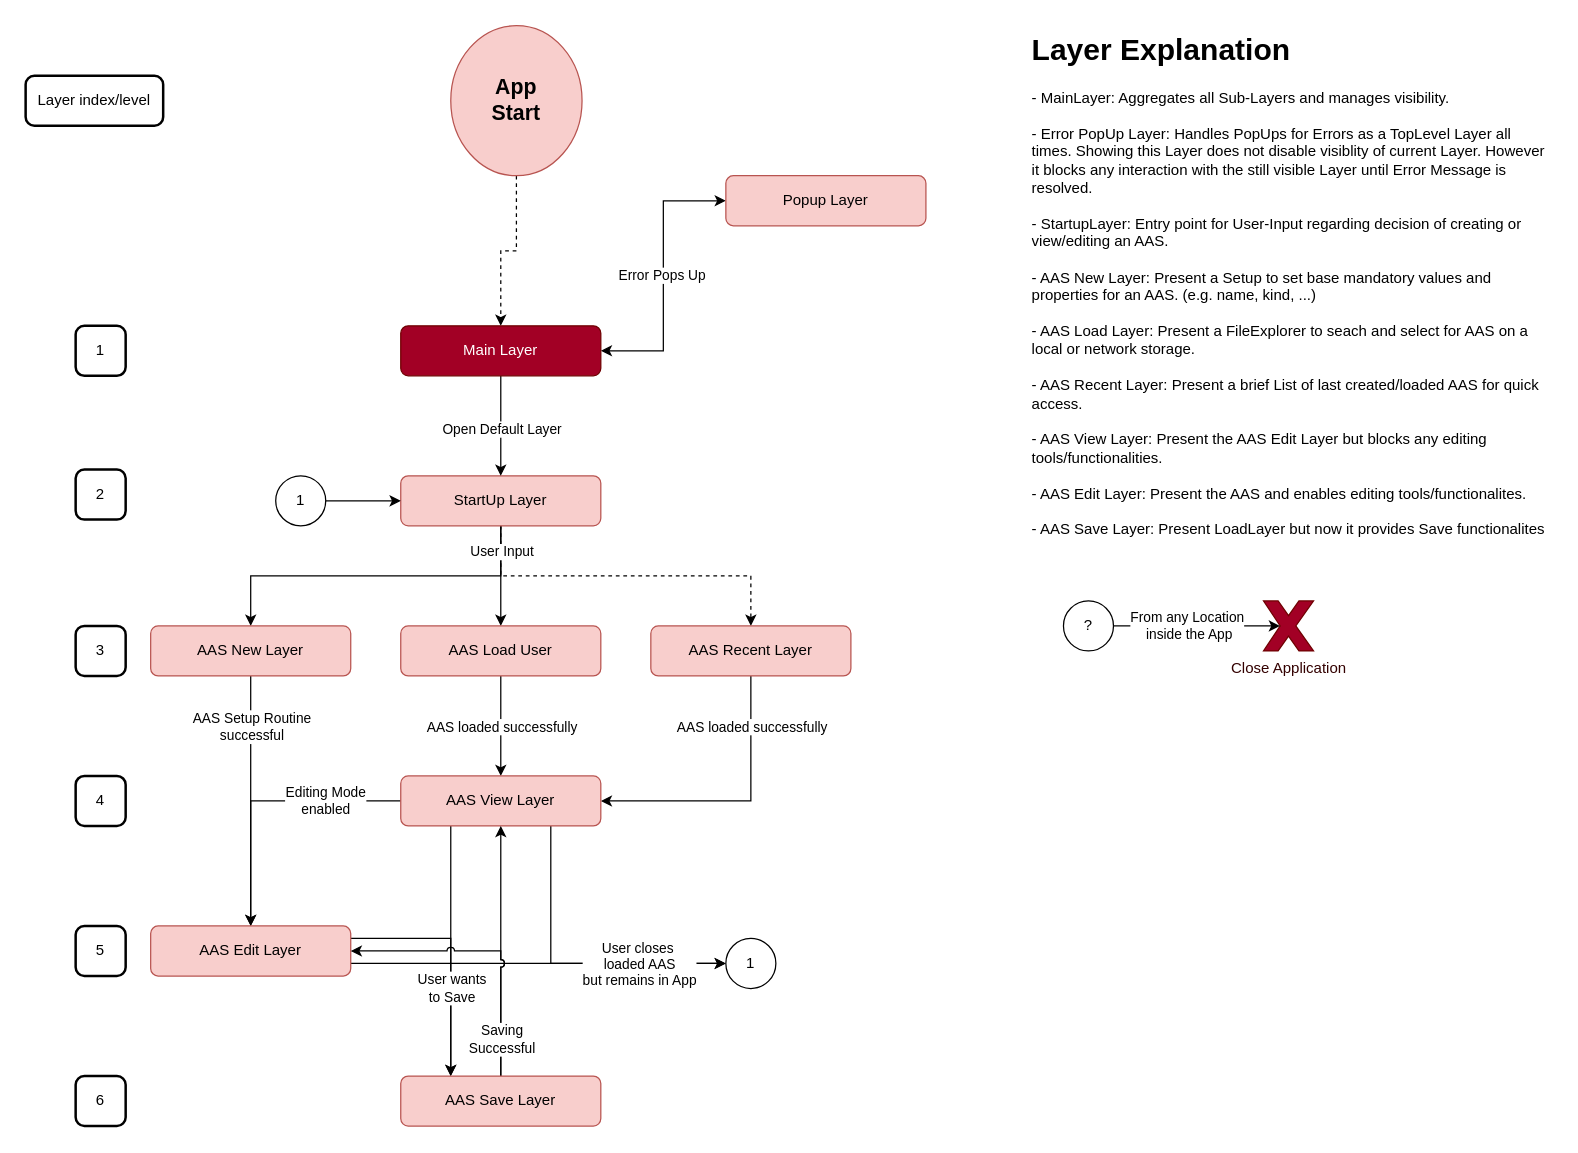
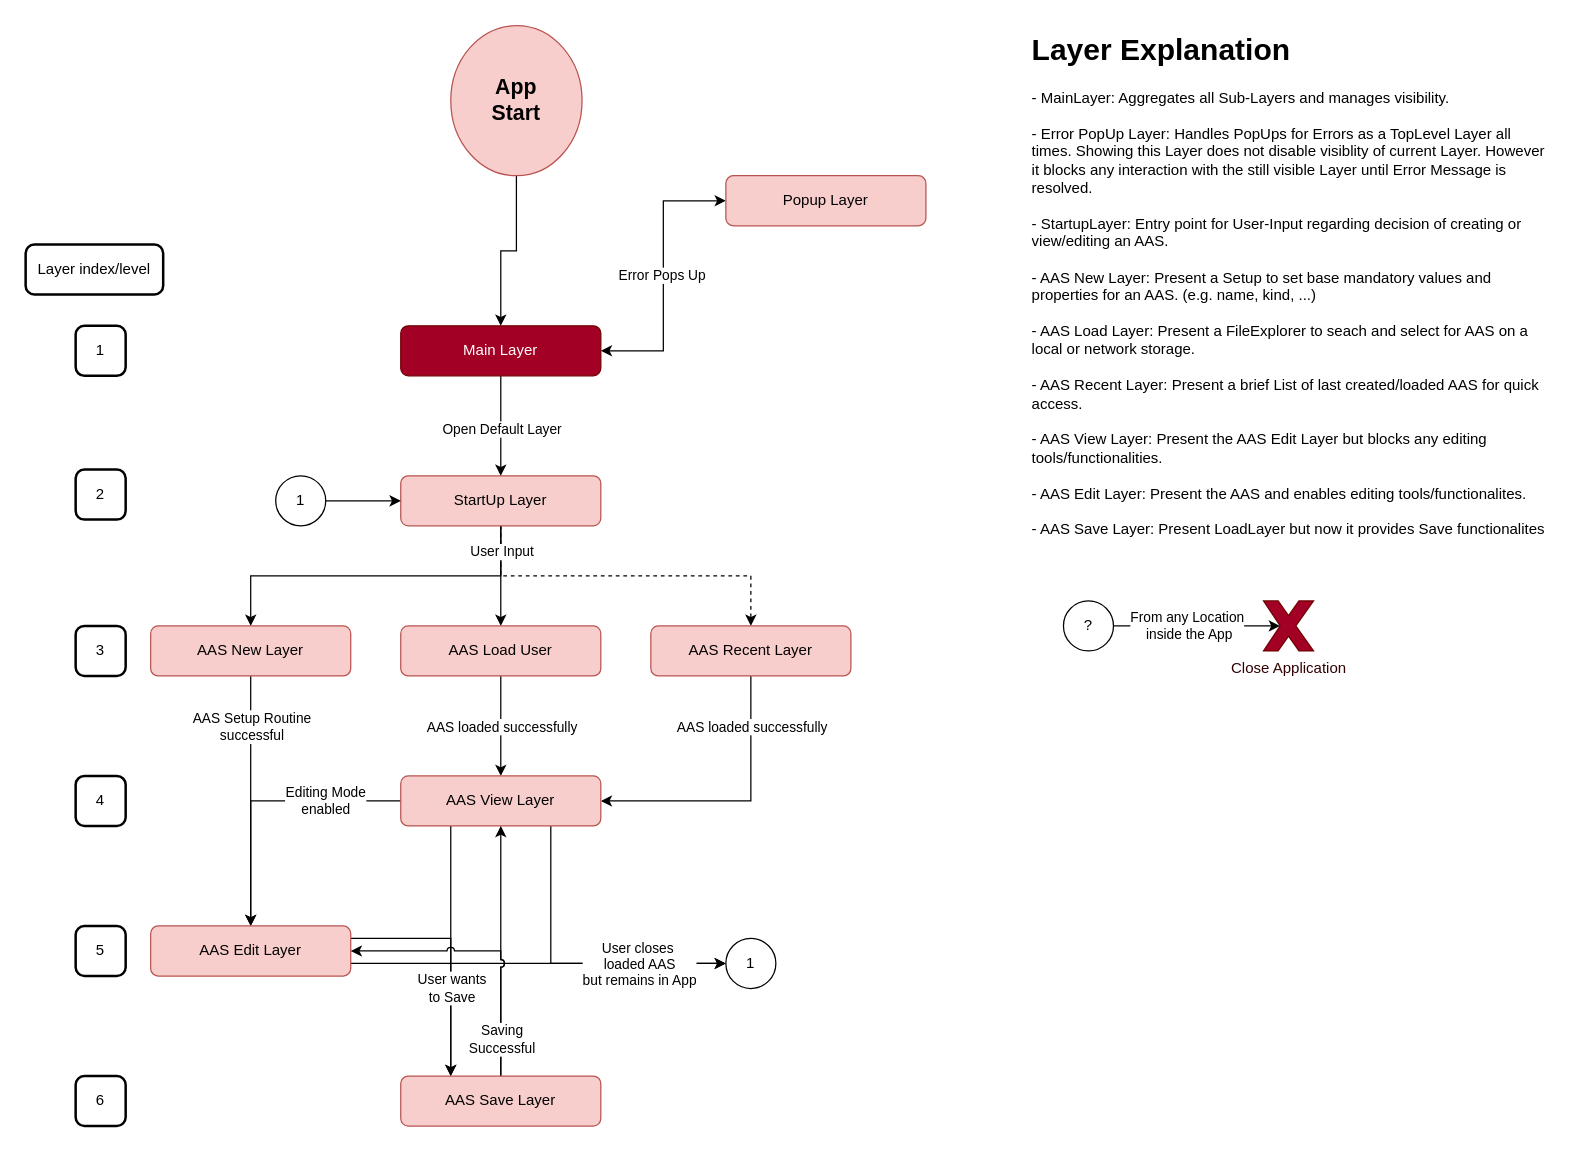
node "Layer index/level": moved (94, 101) -> (94, 269)
edge "AppStart" -> "Main Layer": style dashed -> solid
